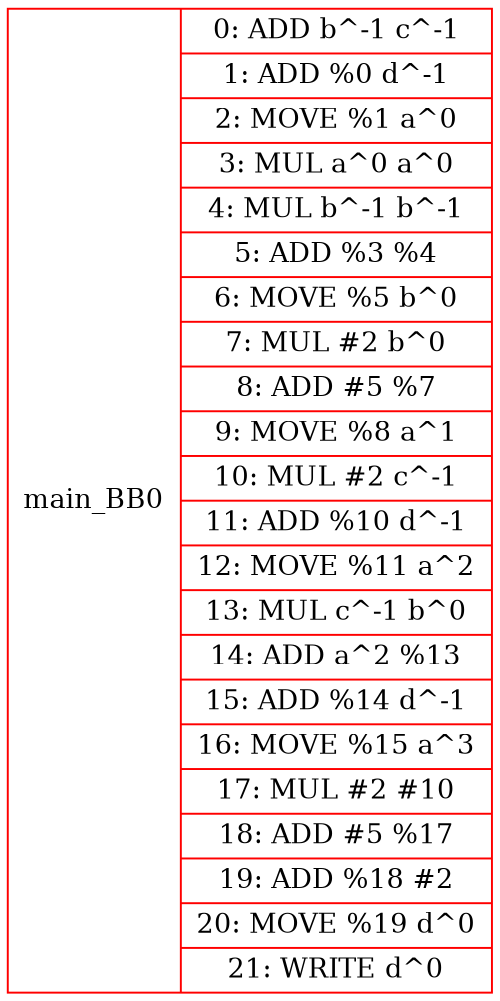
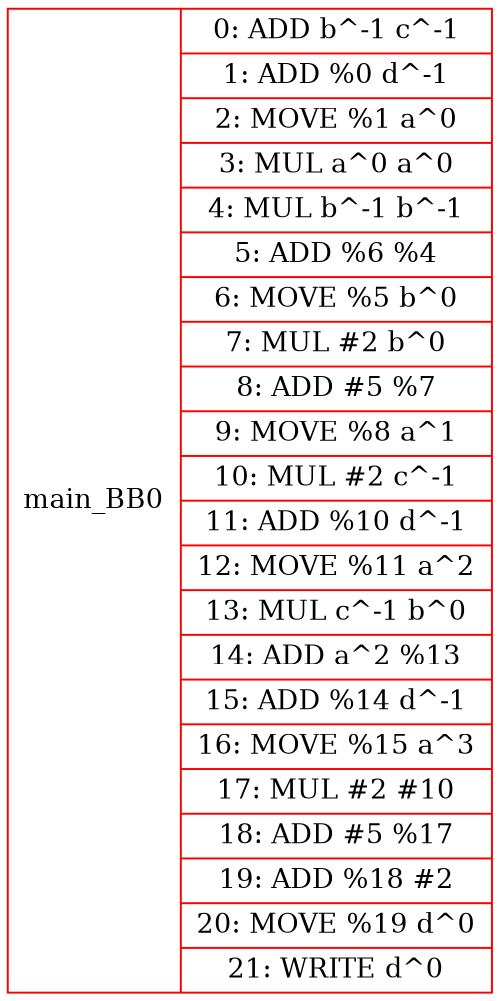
node "main_BB0": text "5: ADD %3 %4" -> "5: ADD %6 %4"
